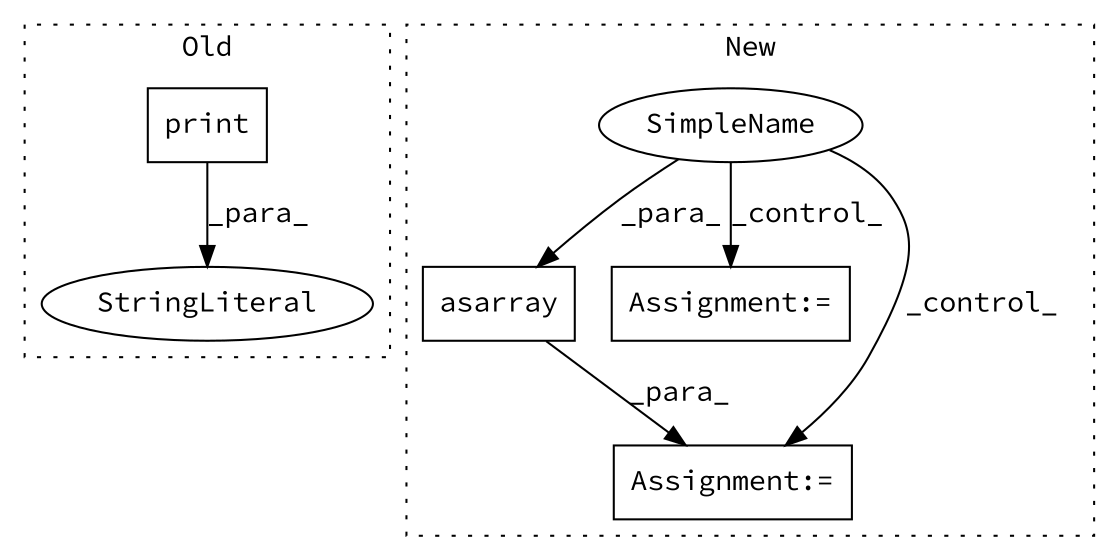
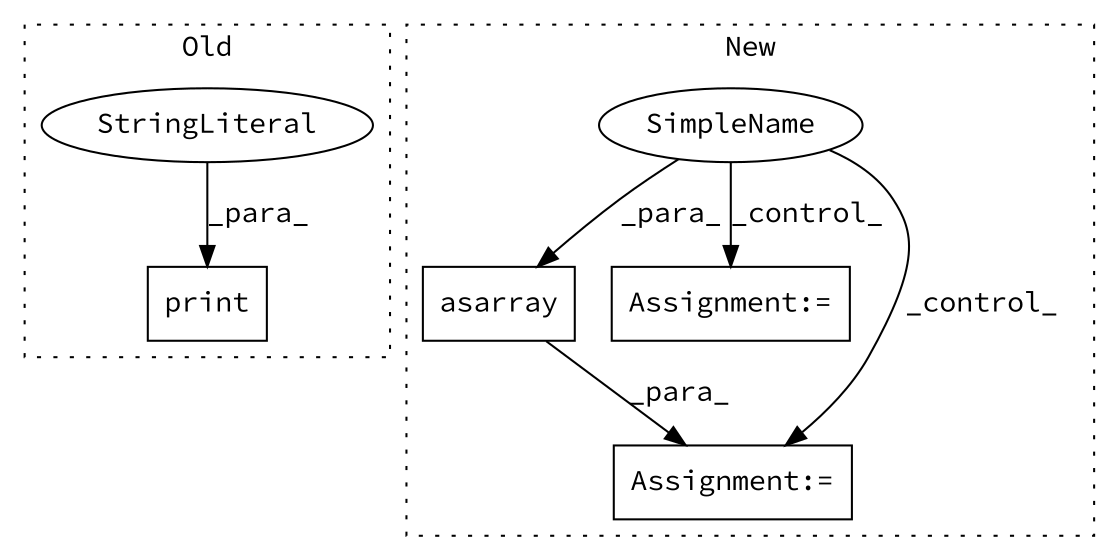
edge "print" -> "StringLiteral": reversed
